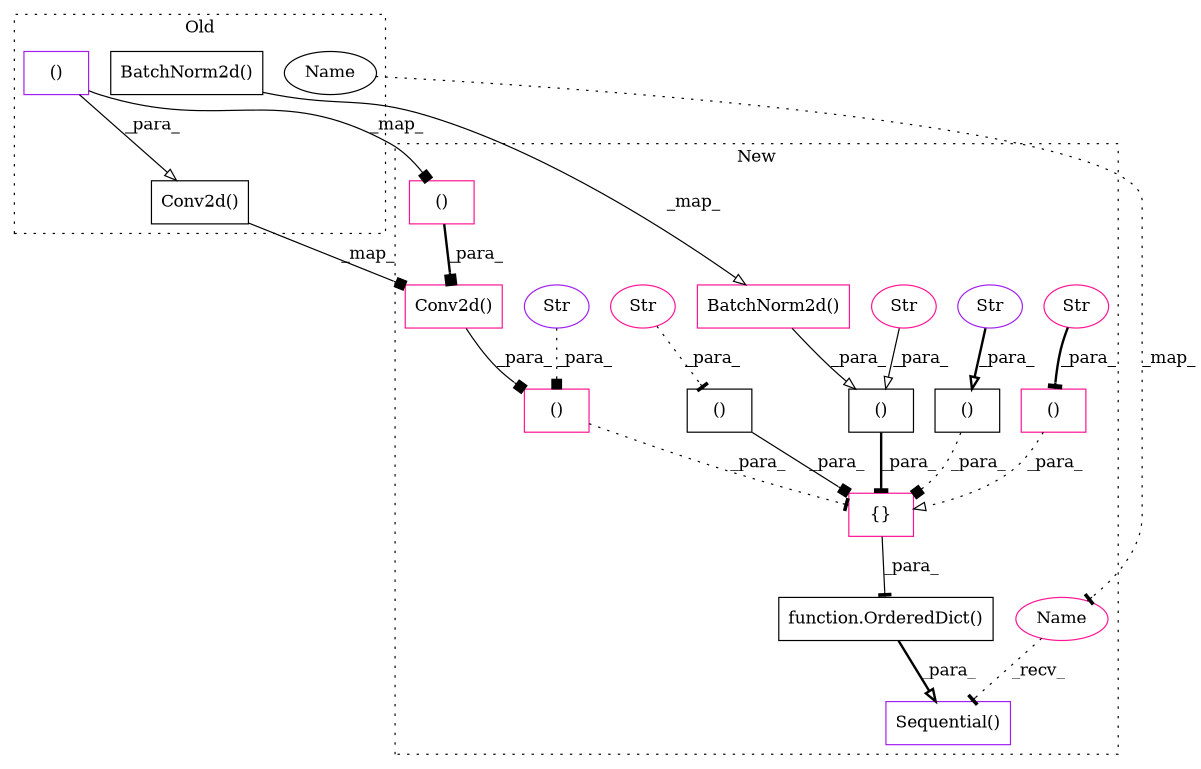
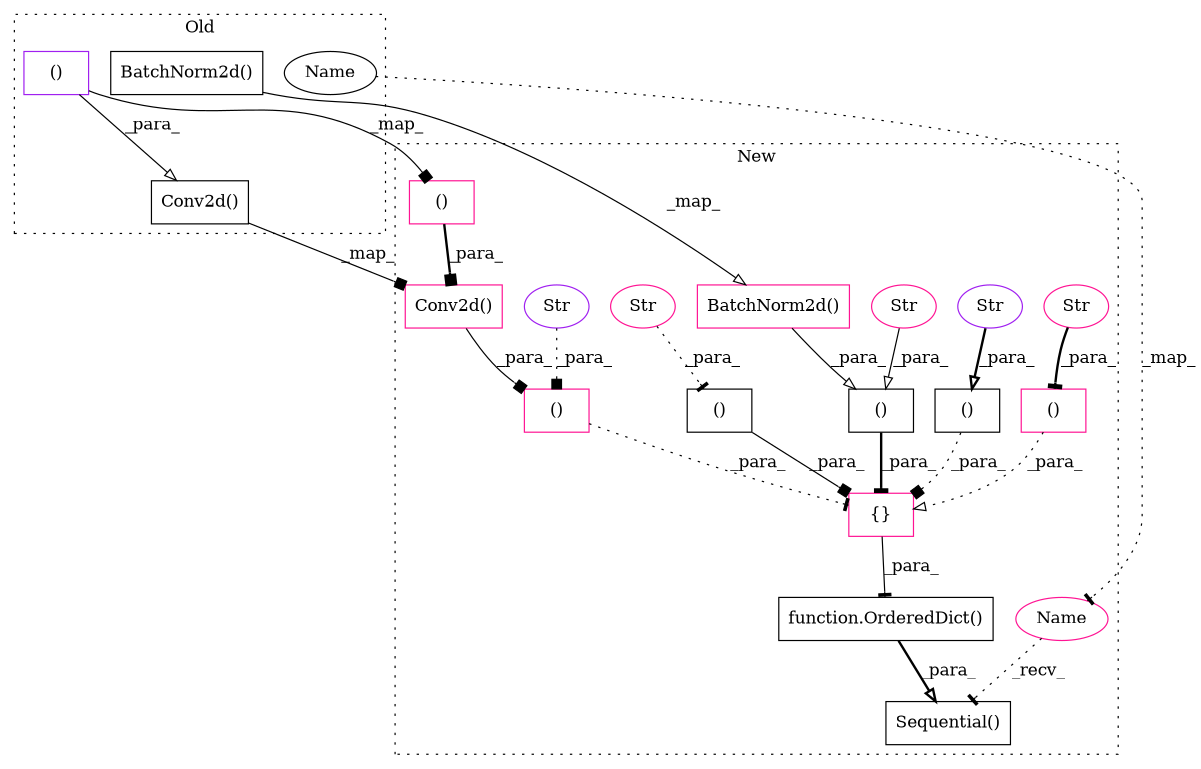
node "Sequential()": color purple -> black
